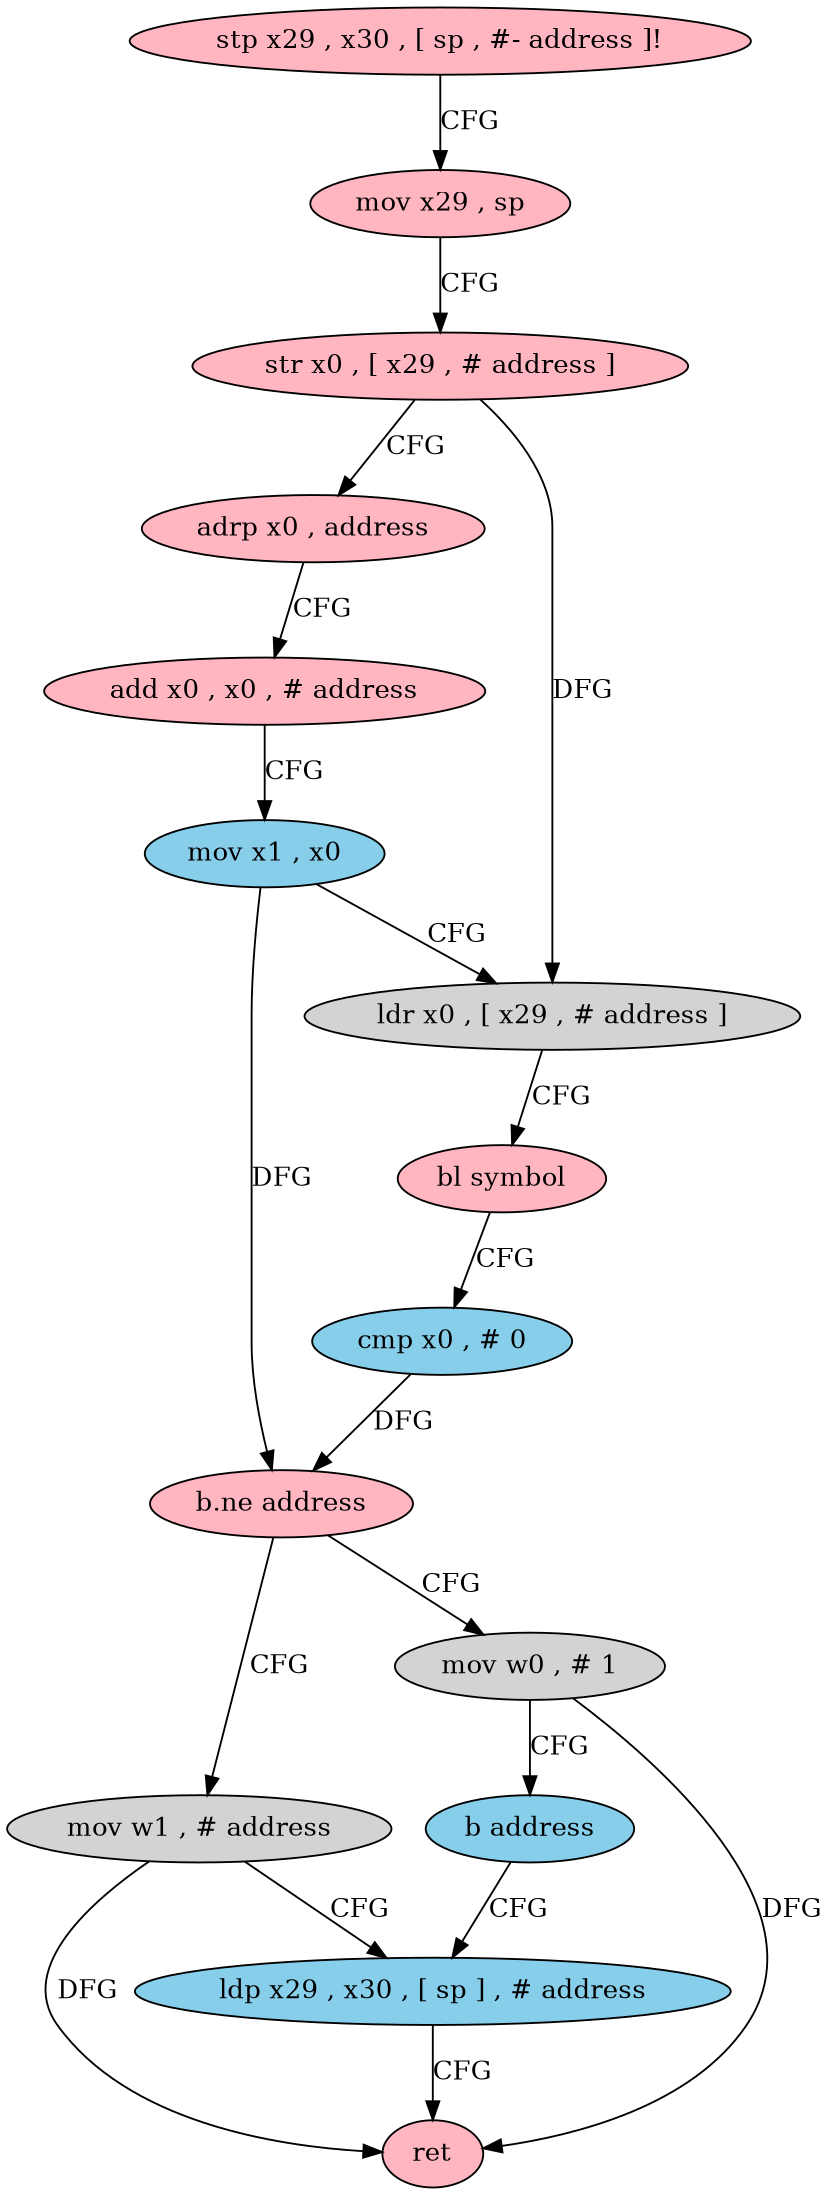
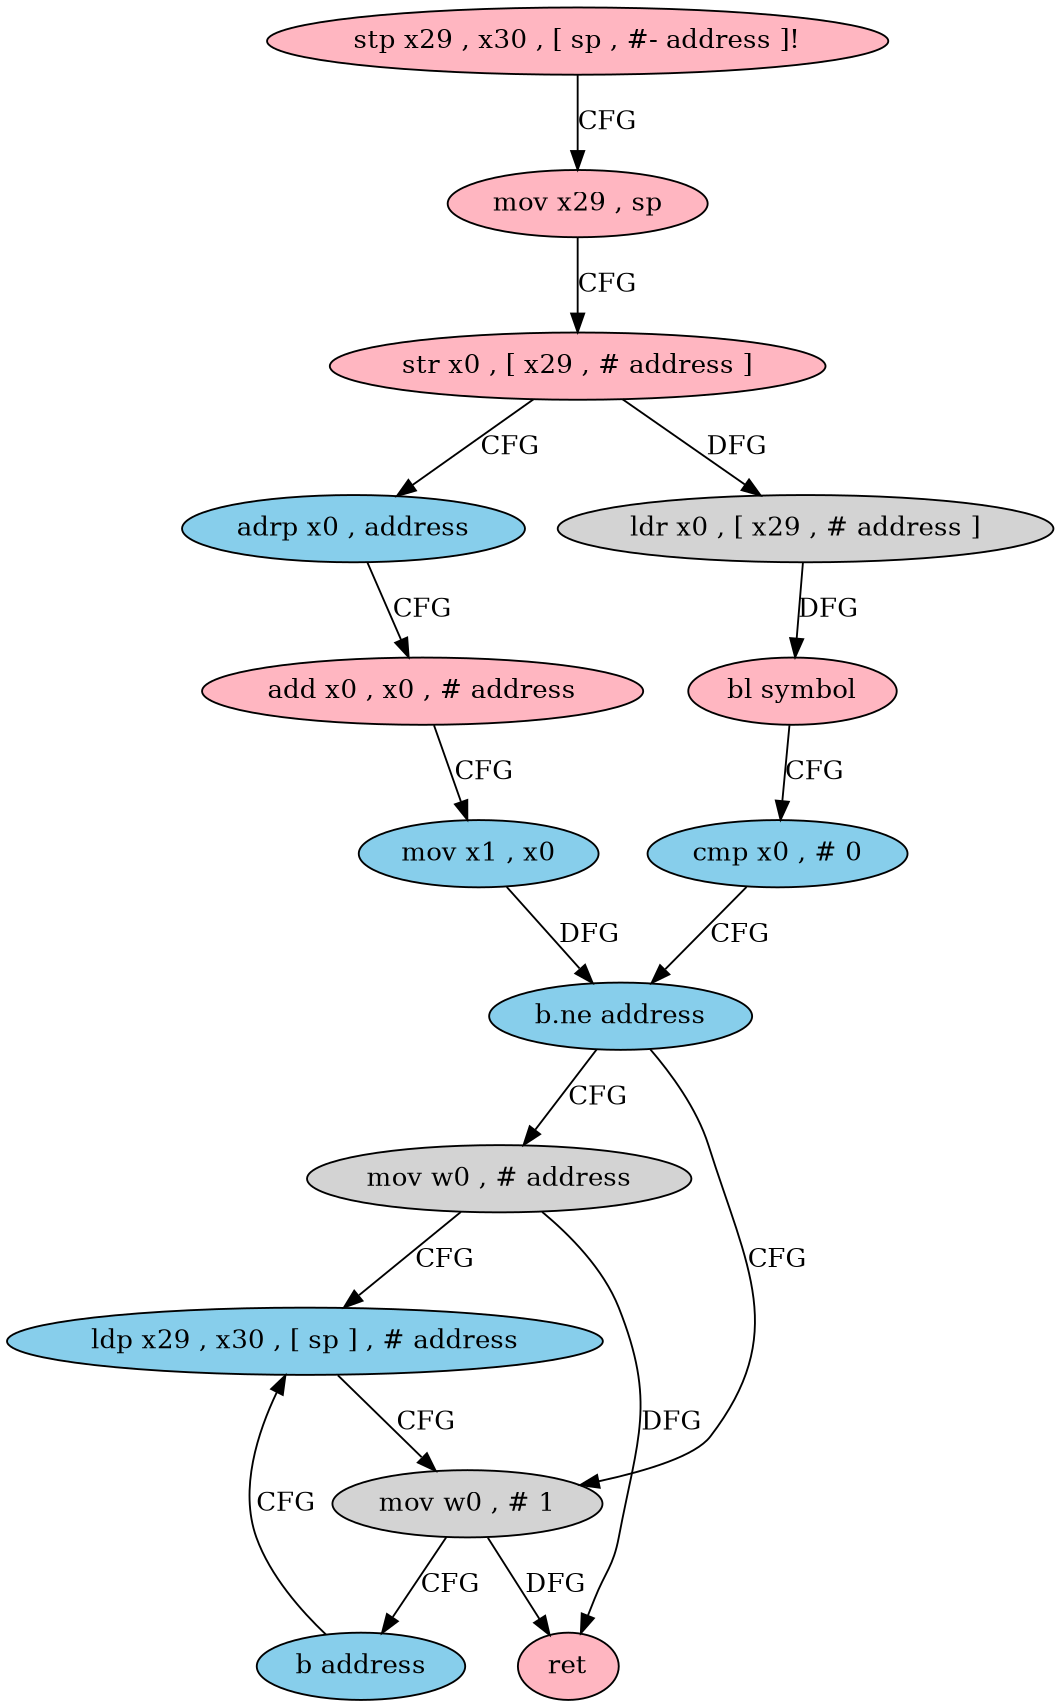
node "adrp x0 , address": fillcolor lightpink -> skyblue
edge "mov x1 , x0" -> "ldr x0 , [ x29 , # address ]": removed, label "CFG"
edge "ldr x0 , [ x29 , # address ]" -> "bl symbol": label "CFG" -> "DFG"
edge "cmp x0 , # 0" -> "b.ne address": label "DFG" -> "CFG"
node "b.ne address": fillcolor lightpink -> skyblue
node "mov w1 , # address": label "mov w1 , # address" -> "mov w0 , # address"
edge "ldp x29 , x30 , [ sp ] , # address" -> "ret": now "ldp x29 , x30 , [ sp ] , # address" -> "mov w0 , # 1"
